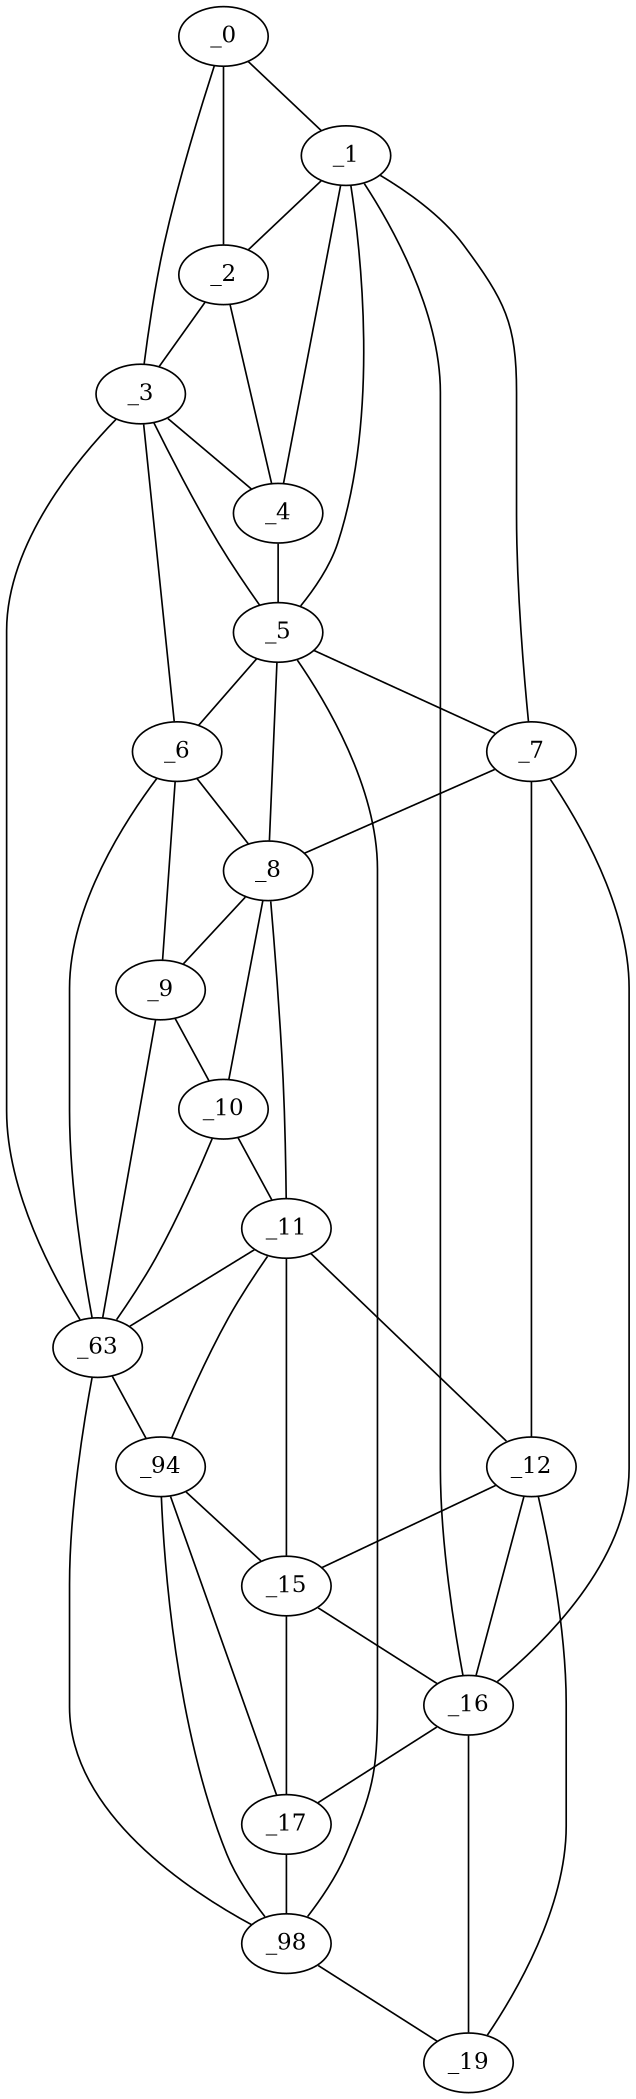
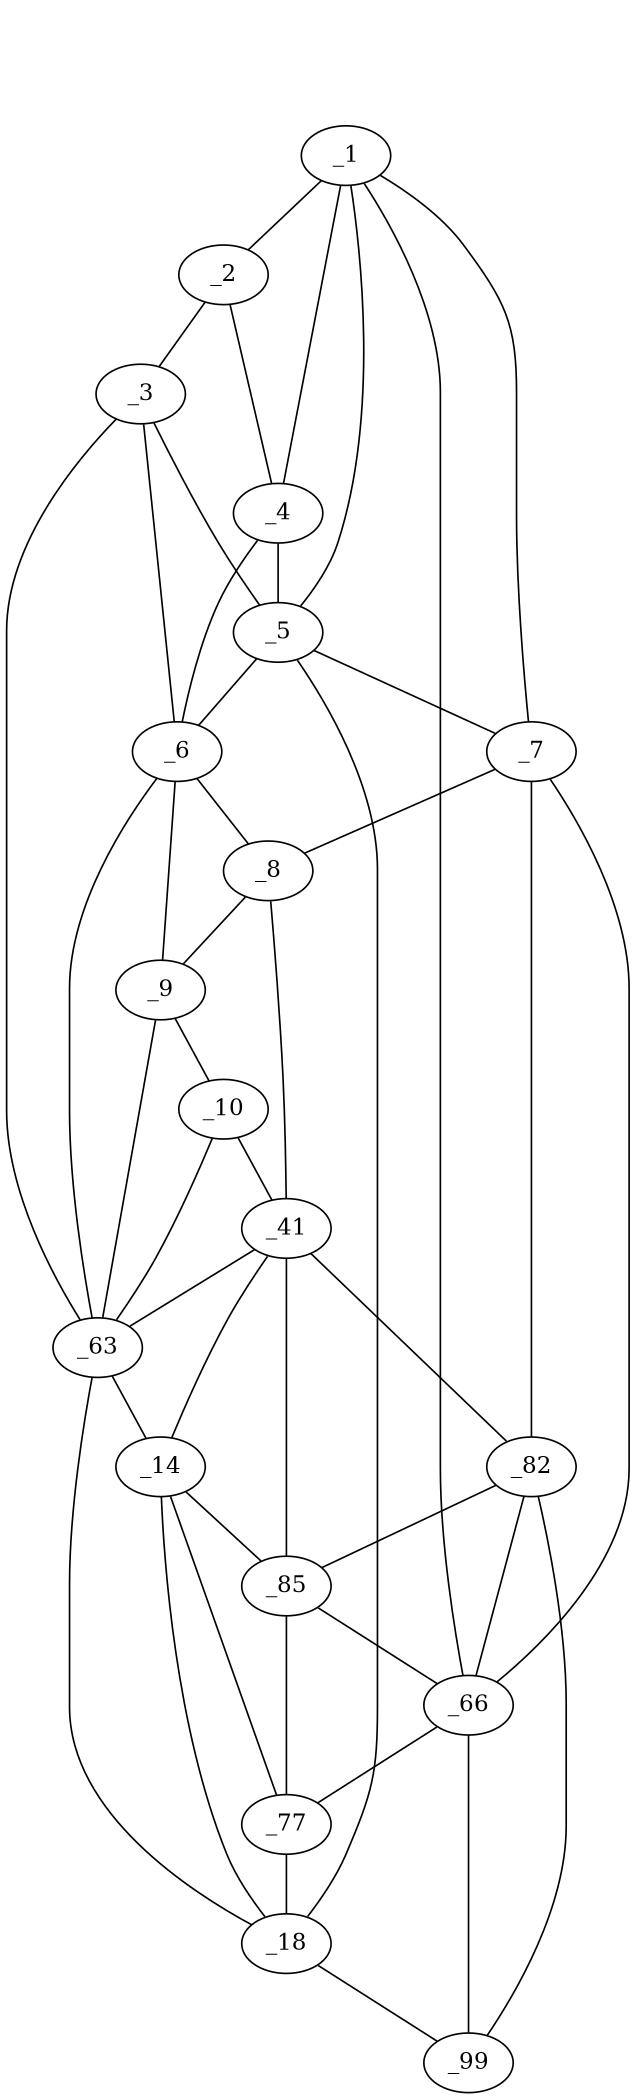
node "_0": removed
edge "_3" -- "_4": now "_6" -- "_4"
edge "_5" -- "_8": removed
edge "_8" -- "_10": removed
node "_11": label "_11" -> "_41"
node "_94": label "_94" -> "_14"
node "_12": label "_12" -> "_82"
node "_15": label "_15" -> "_85"
node "_16": label "_16" -> "_66"
node "_17": label "_17" -> "_77"
node "_98": label "_98" -> "_18"
node "_19": label "_19" -> "_99"
